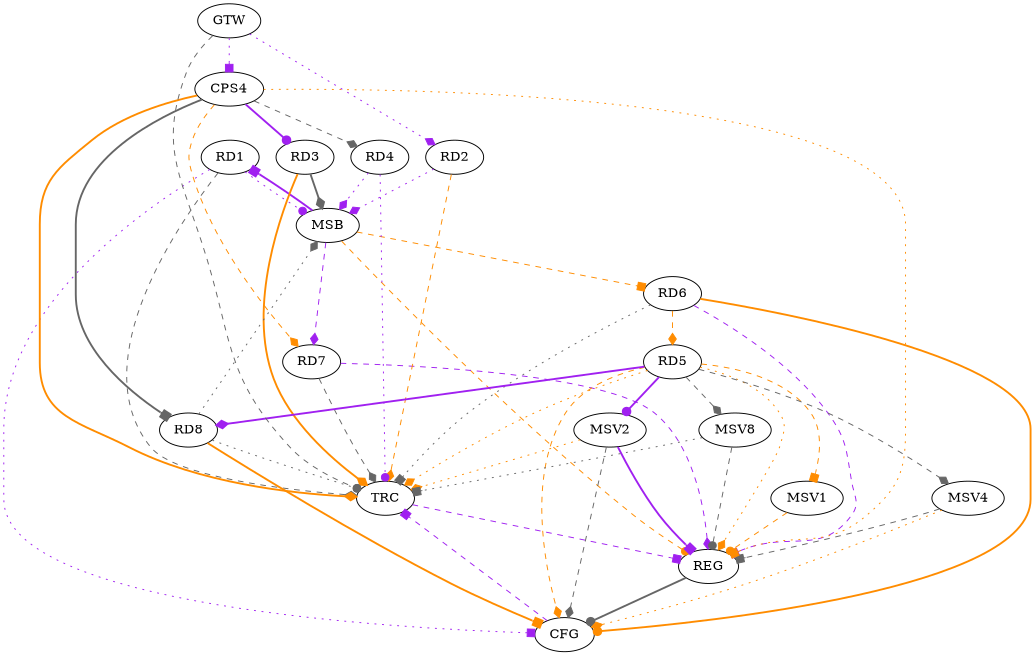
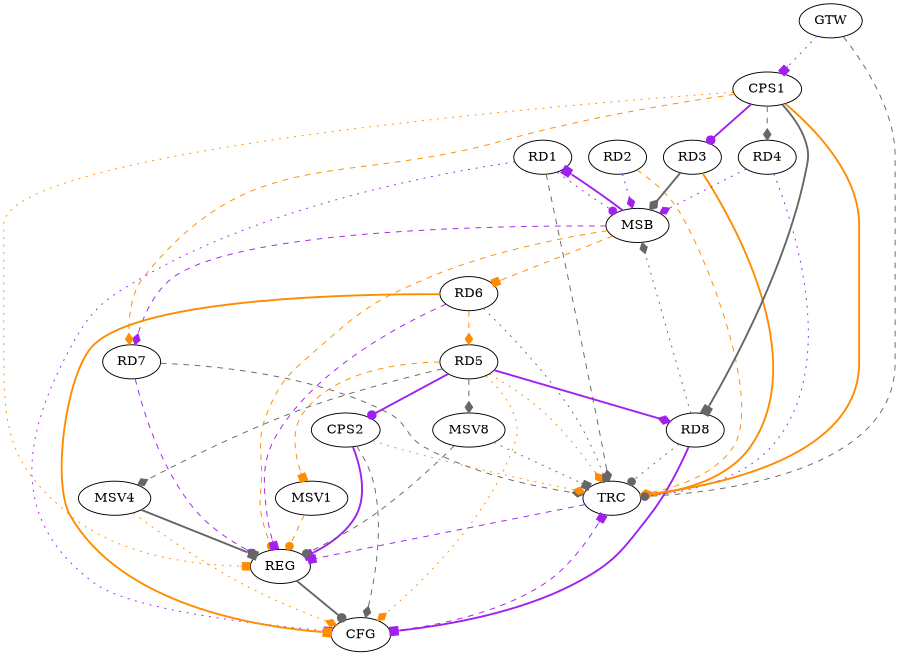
edge "GTW" -> "RD2": removed
node "CPS4": label "CPS4" -> "CPS1"
node "MSV2": label "MSV2" -> "CPS2"
edge "RD5" -> "REG": removed
edge "RD5" -> "CFG": style dashed -> dotted
edge "RD6" -> "CFG": arrowhead dot -> box
edge "MSV4" -> "REG": style dashed -> bold
edge "RD8" -> "CFG": color darkorange -> purple
